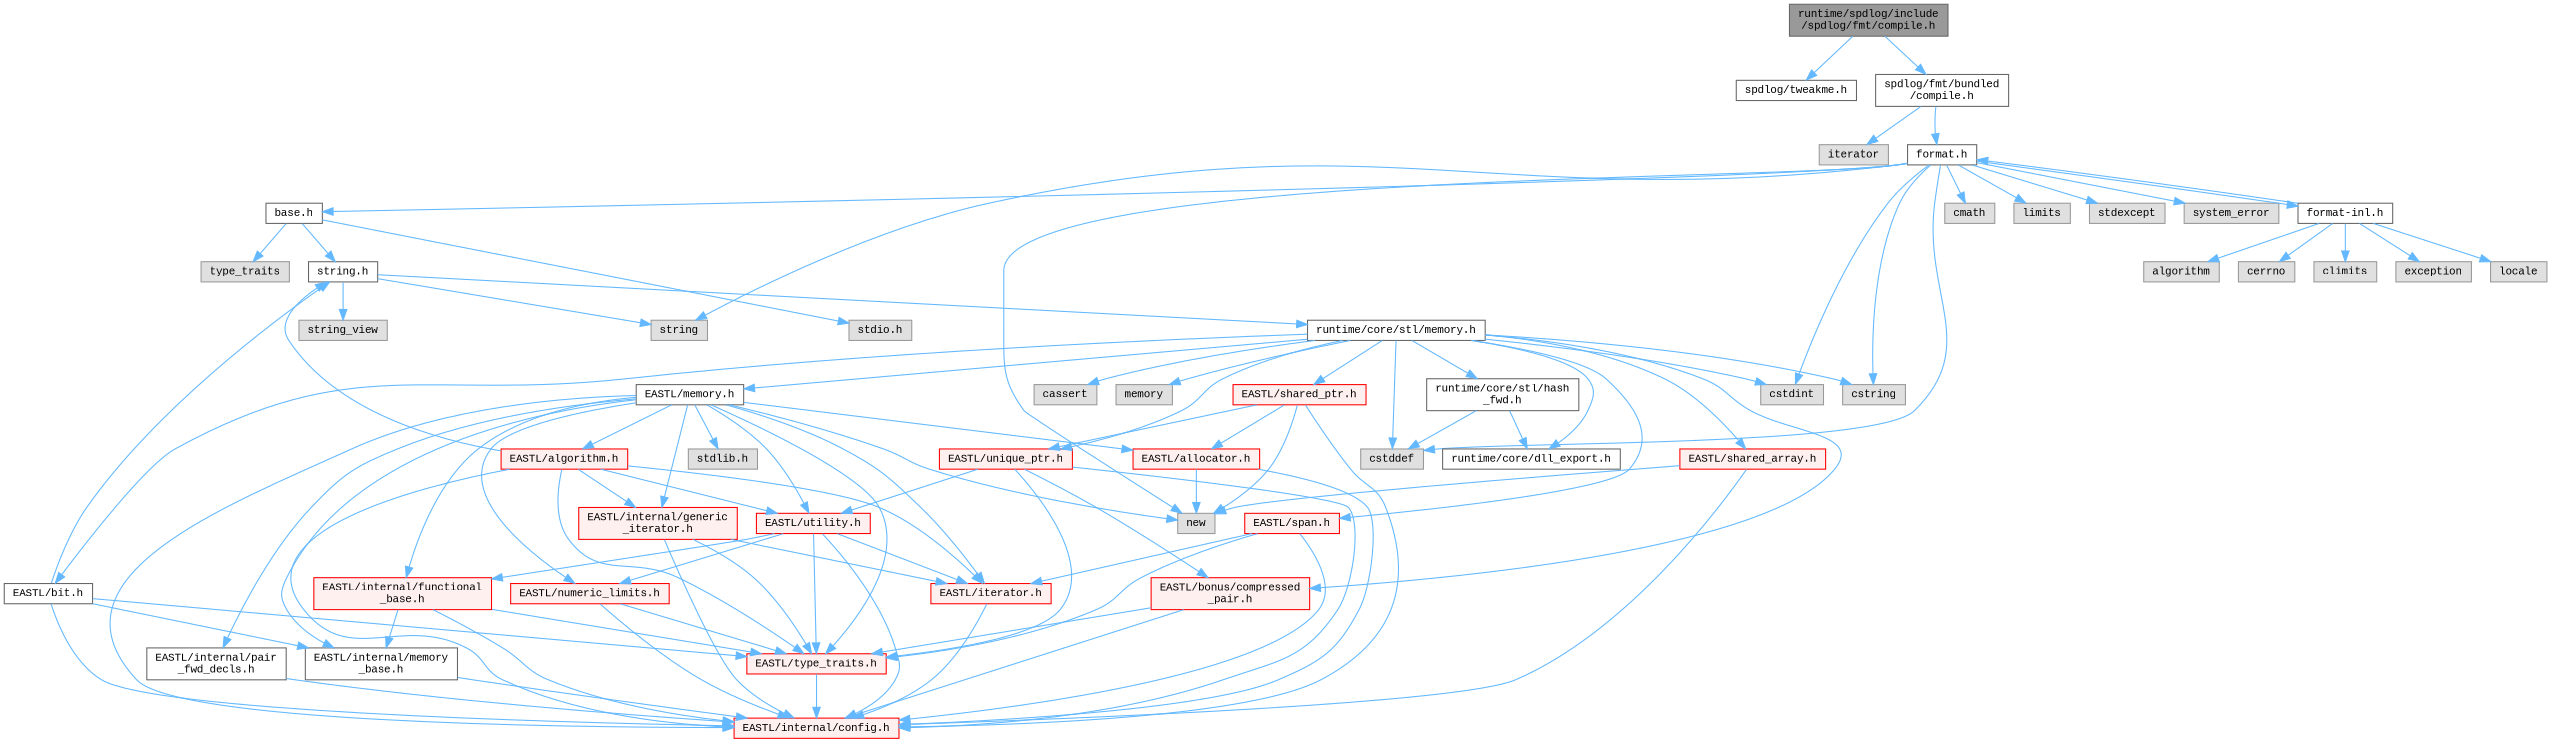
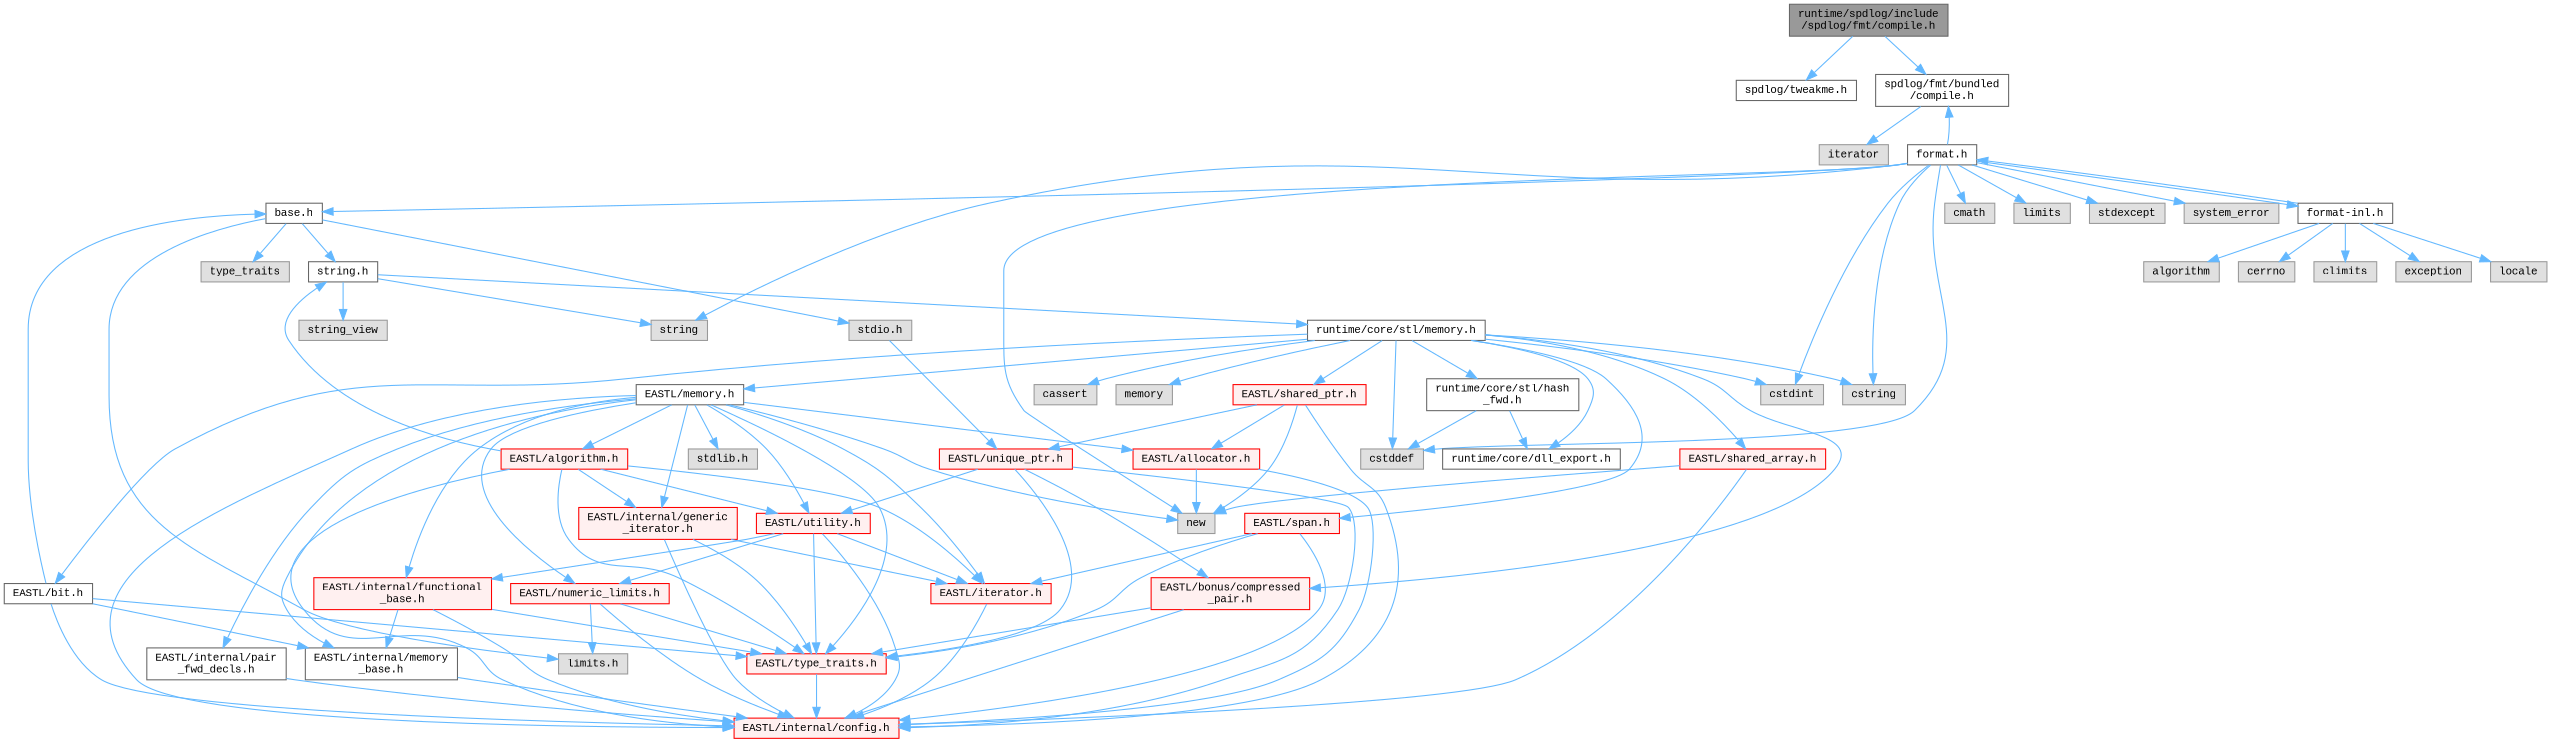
edge "spdlog/fmt/bundled /compile.h" -> "format.h": reversed
edge "runtime/core/stl/memory.h" -> "EASTL/unique_ptr.h": now "stdio.h" -> "EASTL/unique_ptr.h"
edge "EASTL/bit.h" -> "string.h": now "EASTL/bit.h" -> "base.h"
node "limits.h": added
